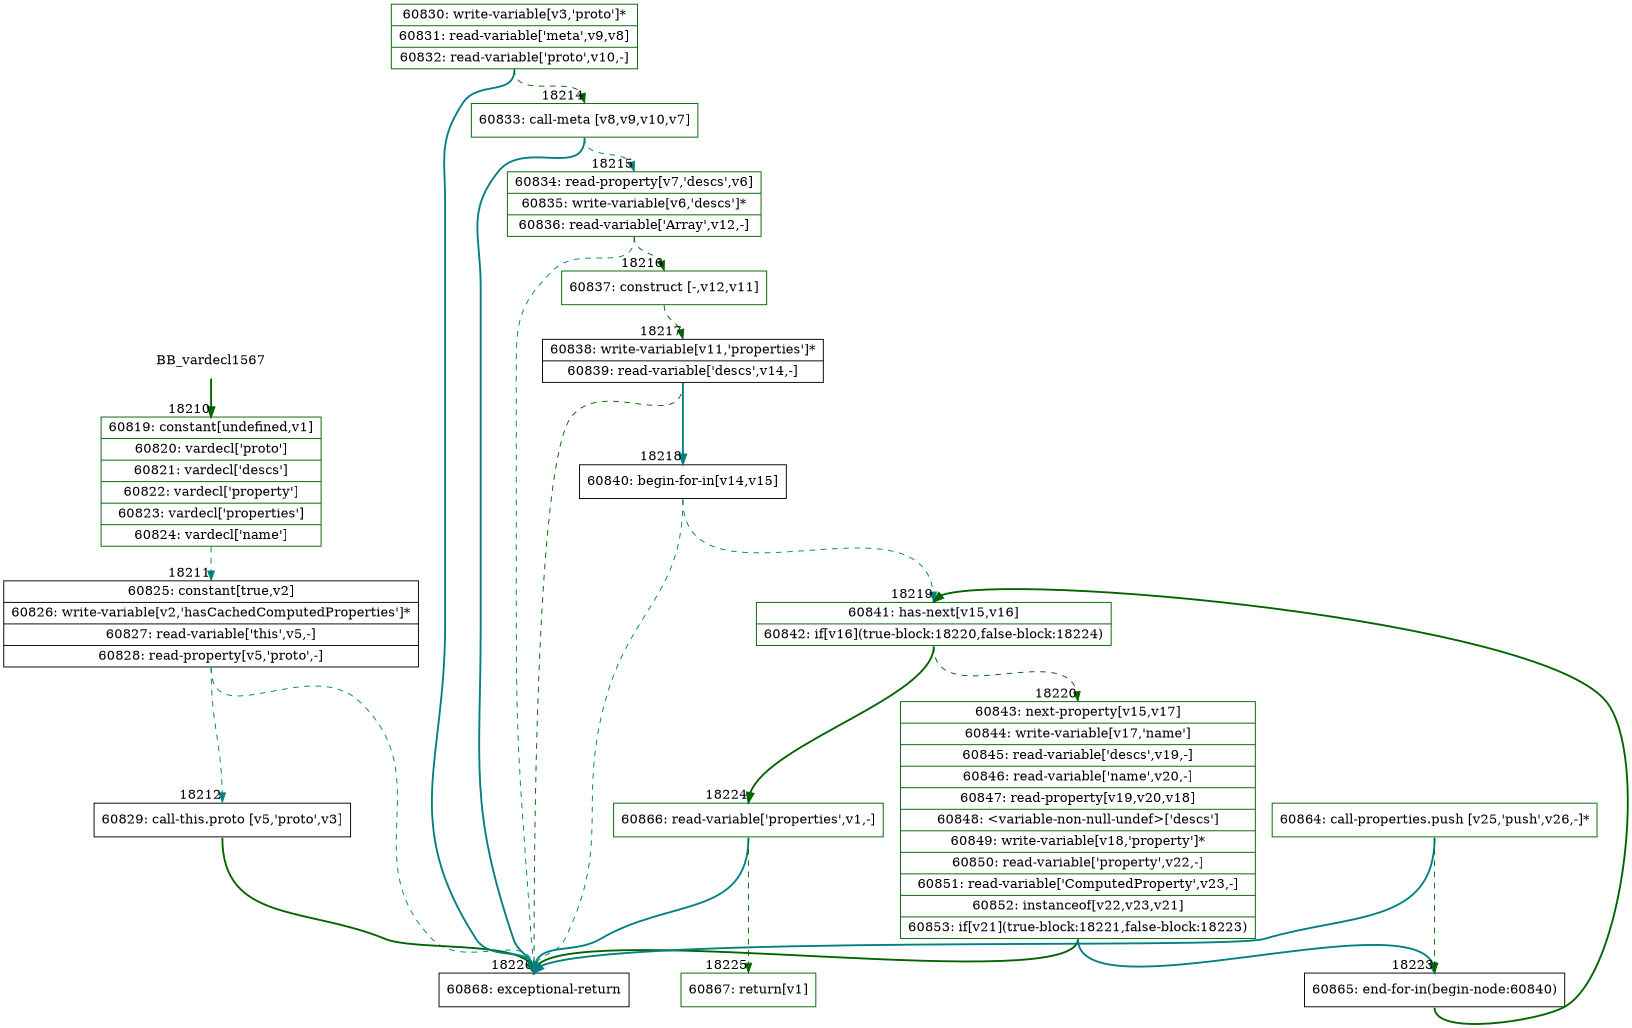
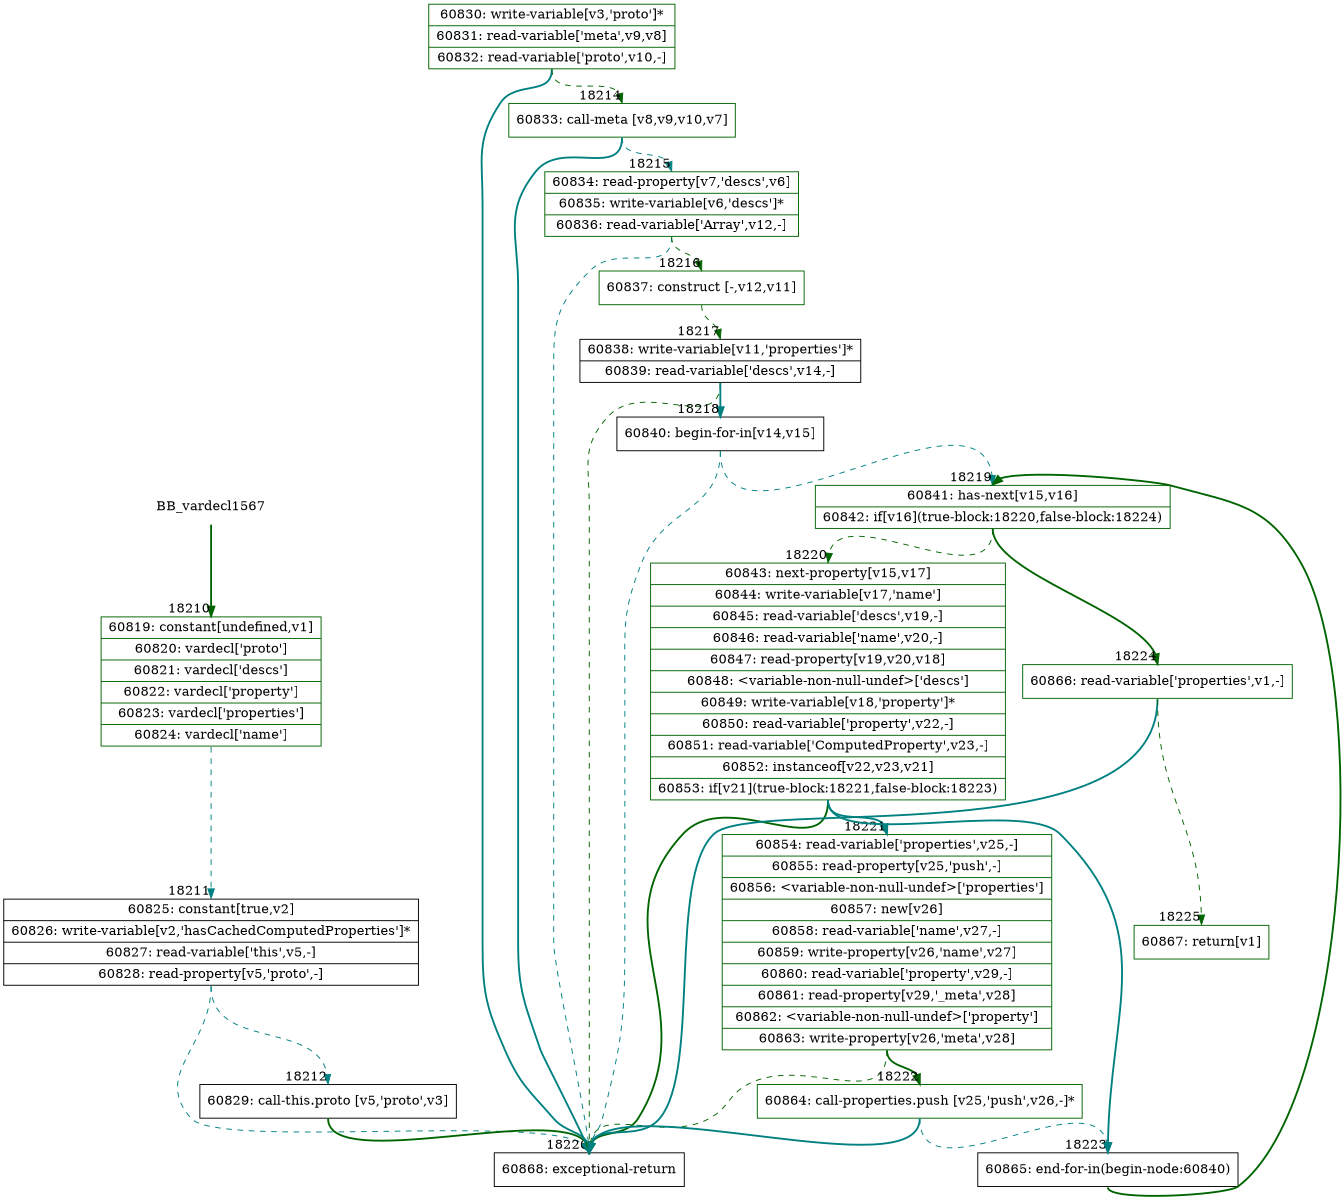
edge "60864: call-properties.push [v25,'push',v26,-]*" -> "60865: end-for-in(begin-node:60840)": color darkgreen -> teal
node "60854: read-variable['properties',v25,-]": added
